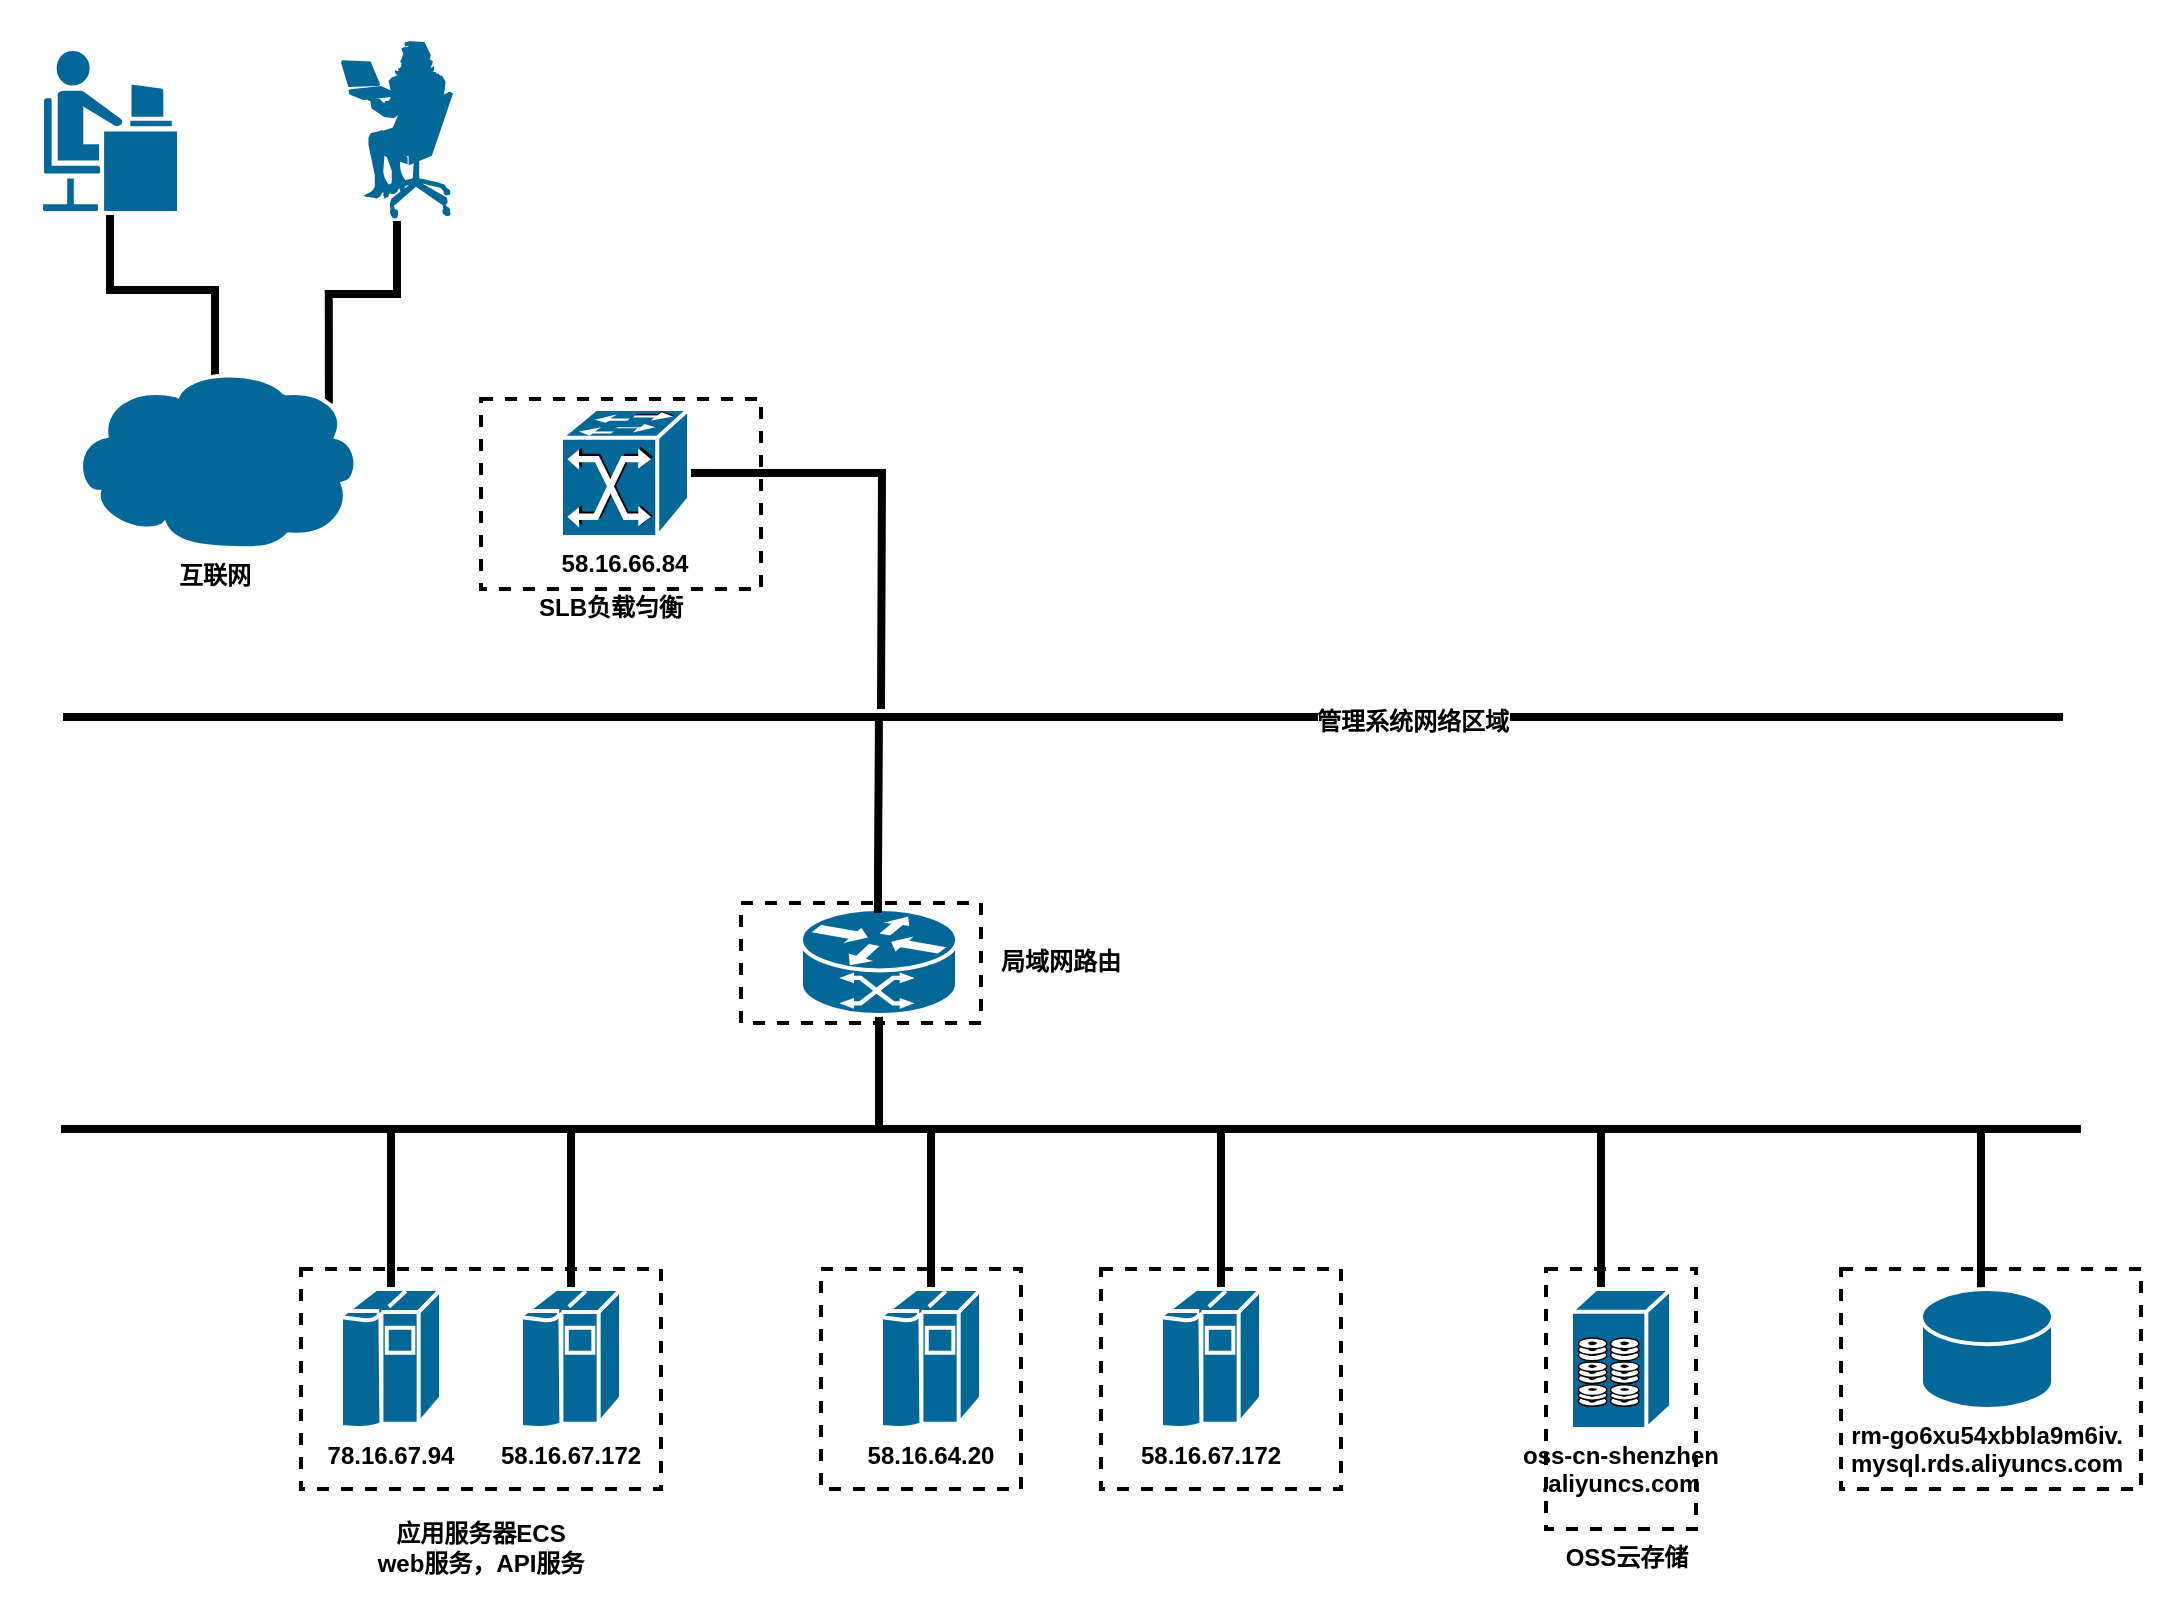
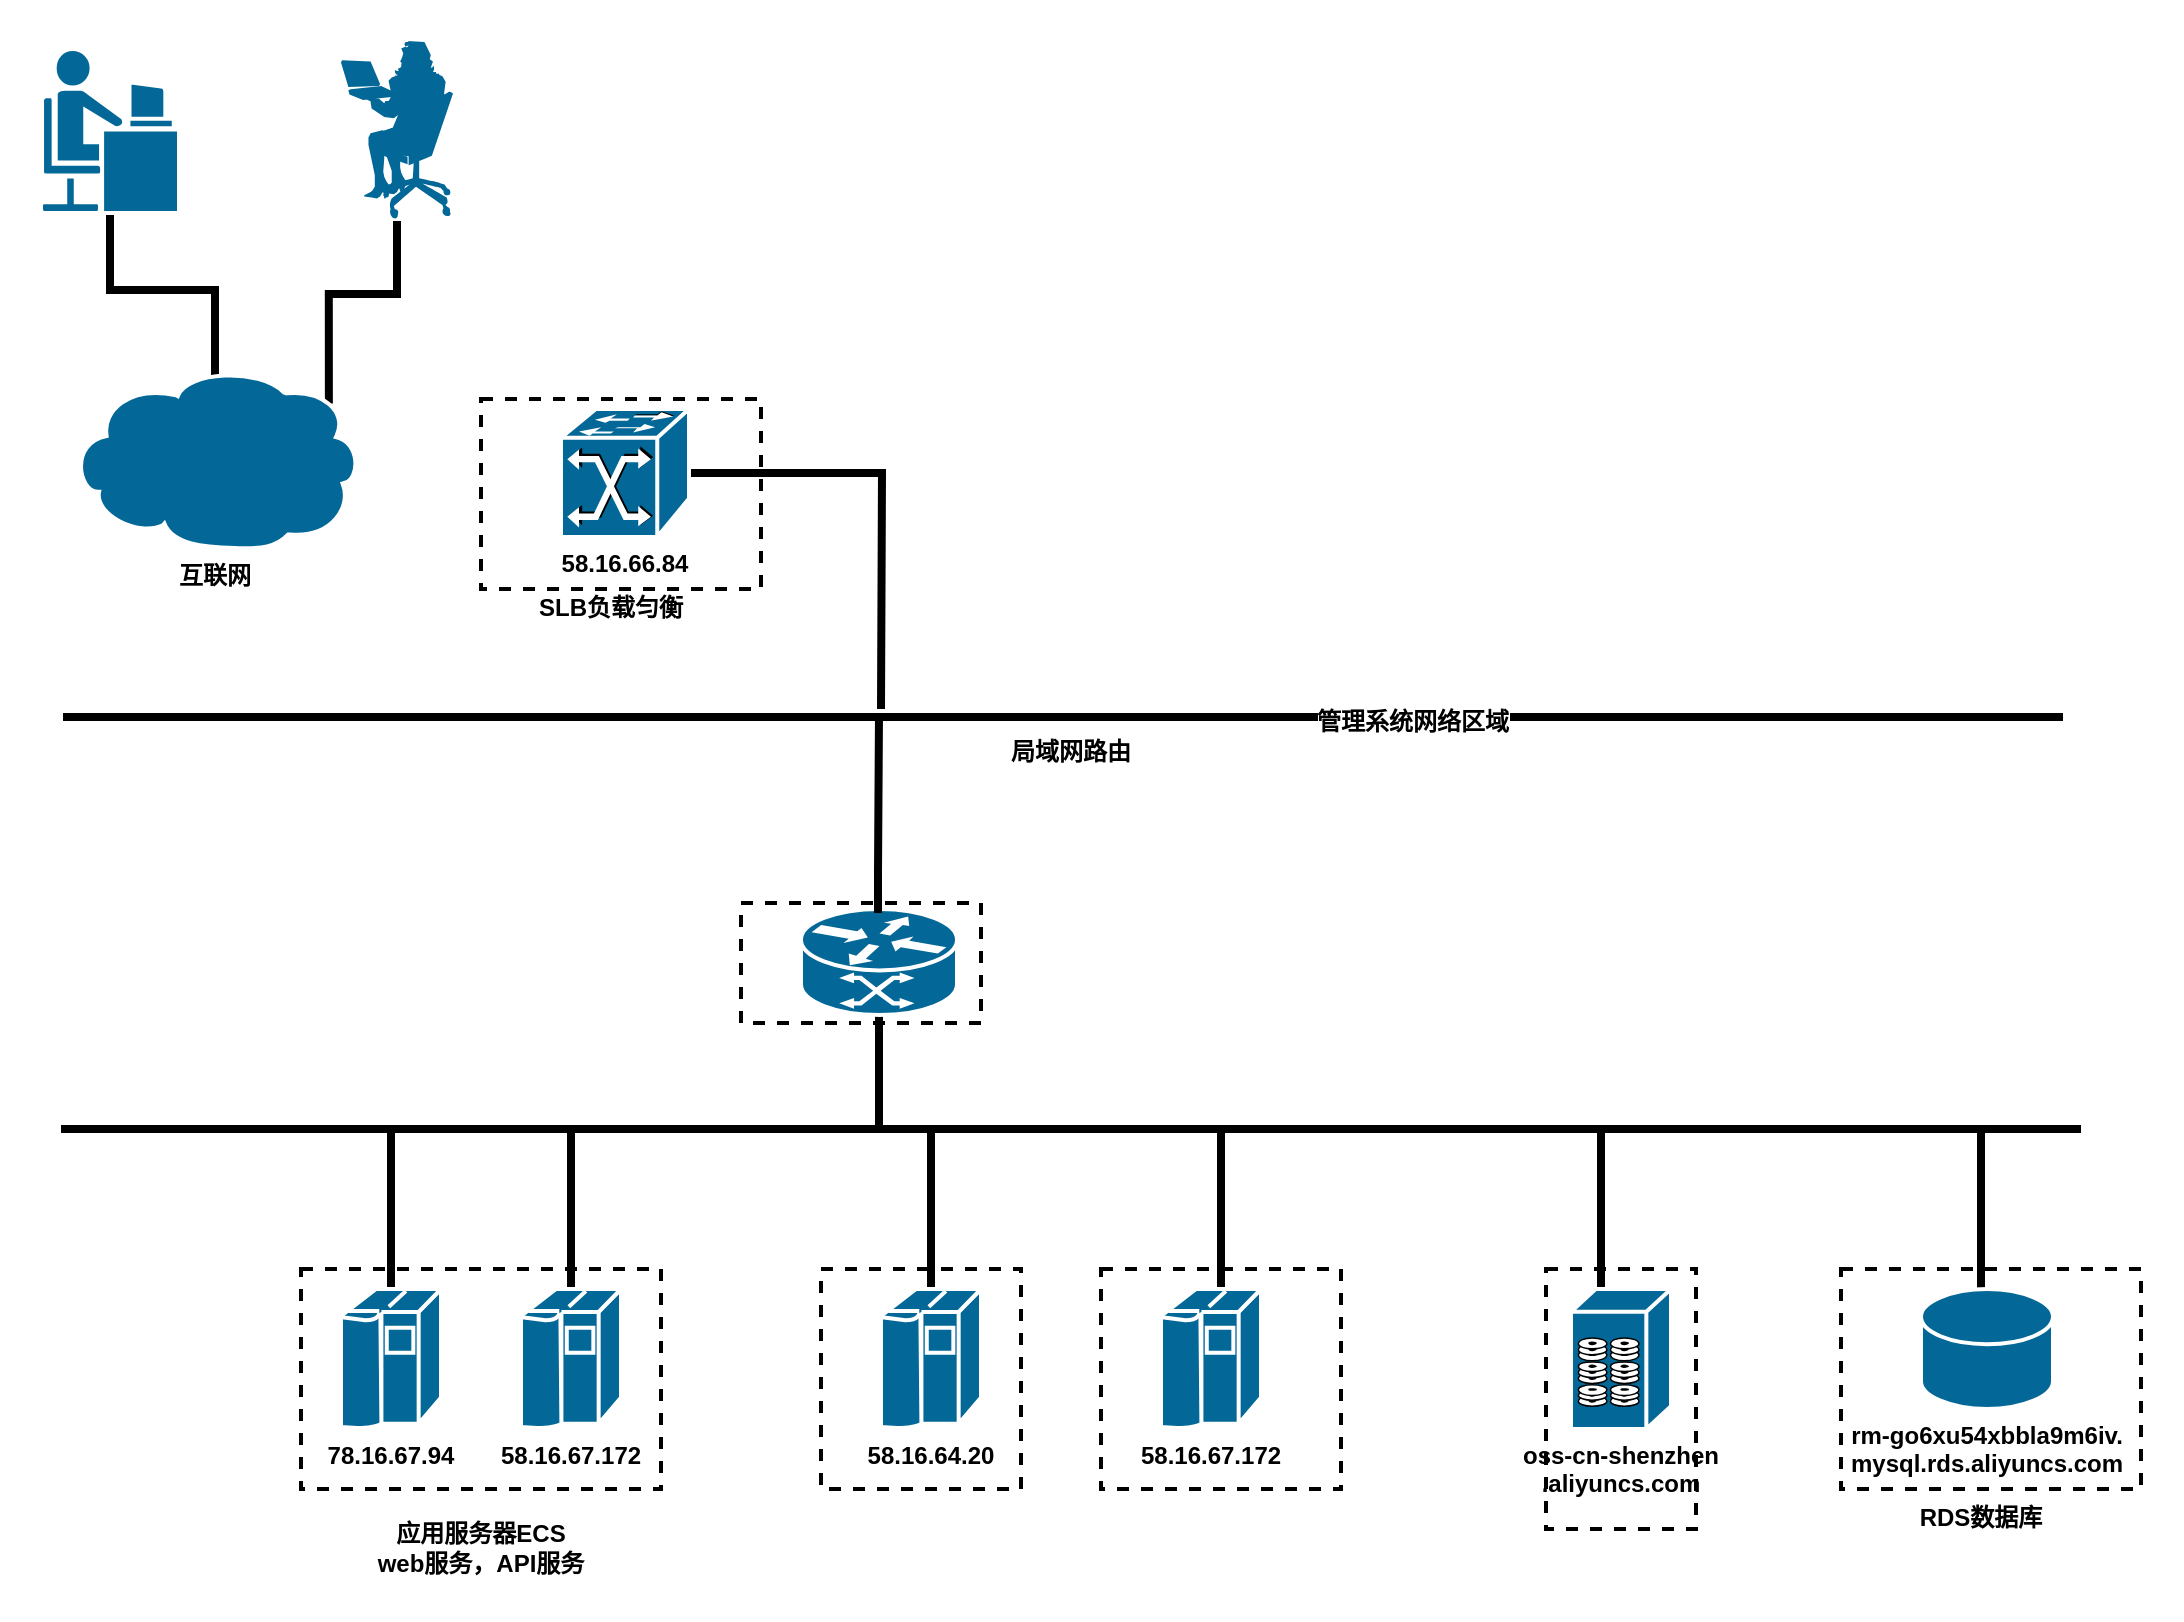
node "局域网路由": moved (1061, 963) -> (1071, 753)
node "RDS数据库": added
node "OSS云存储": removed
